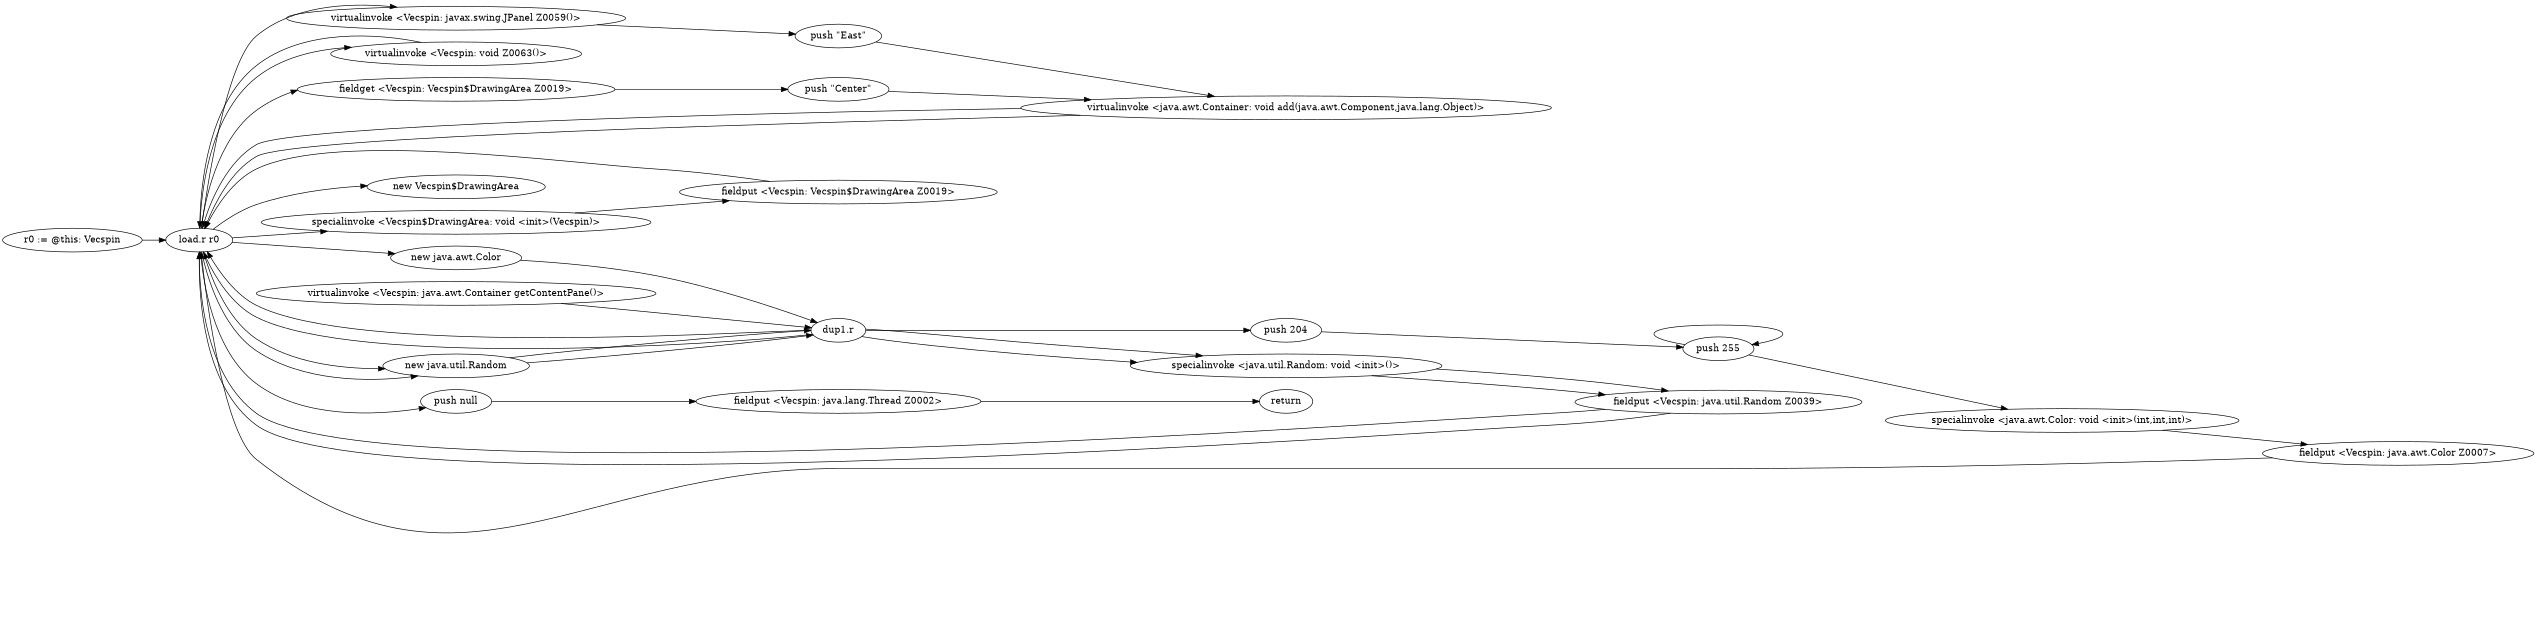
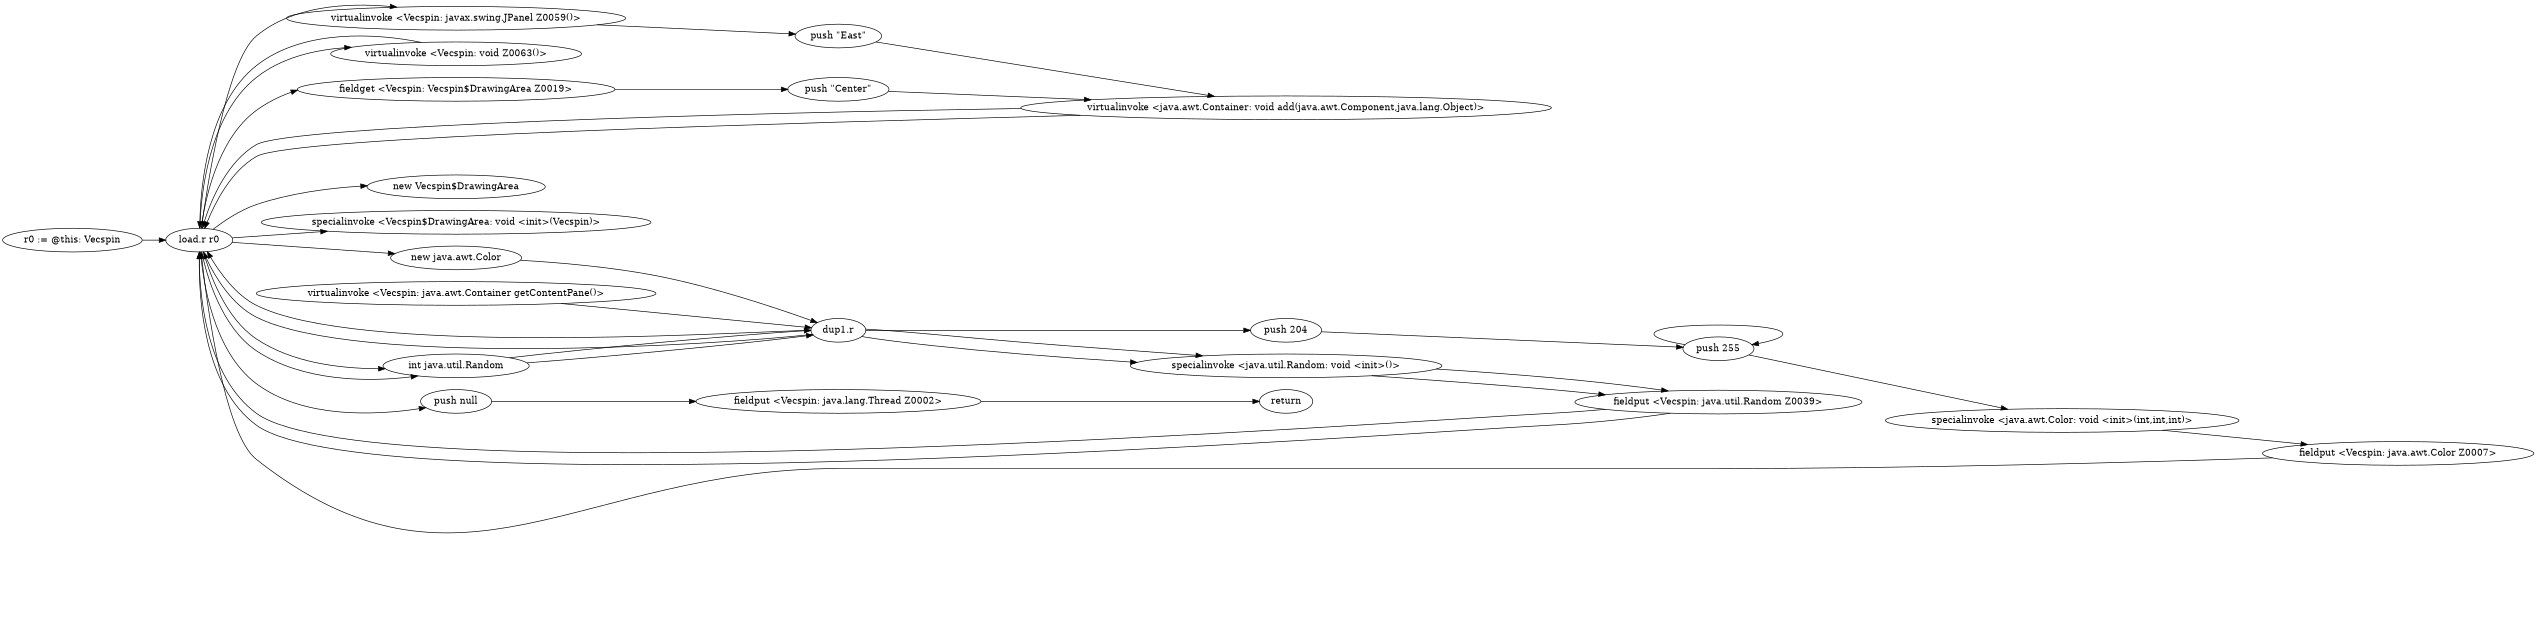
node "fieldput <Vecspin: Vecspin$DrawingArea Z0019>": removed
node "new java.util.Random": label "new java.util.Random" -> "int java.util.Random"
